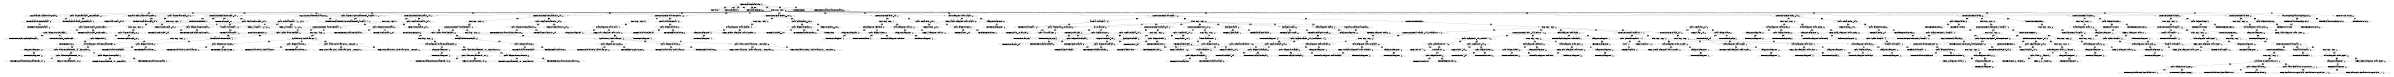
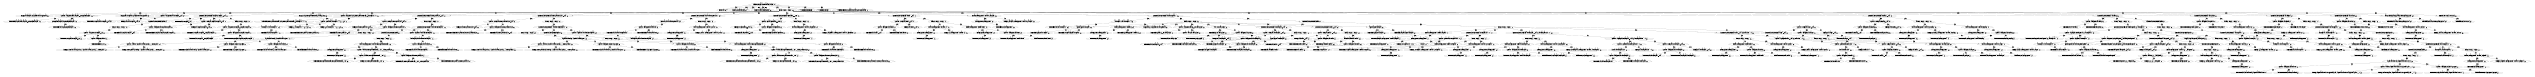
edge "(<operator>.fieldAccess,this.deprecation)" -> "(MODIFIER,VIRTUAL)": now "(METHOD,setupJavacCommandlineSwitches)" -> "(MODIFIER,VIRTUAL)"
